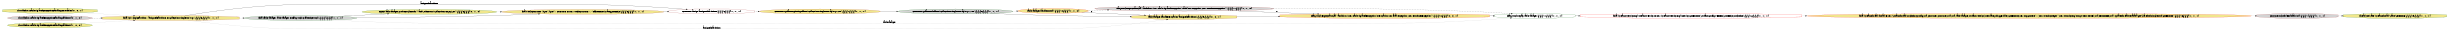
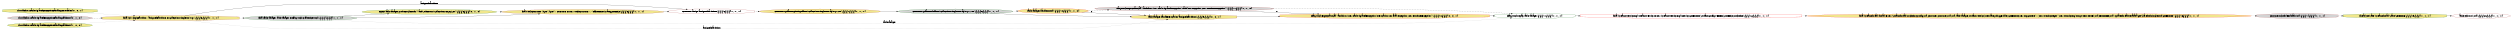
node "assertThrows(,null)@@@20@@@['1', '1', '1']": added
